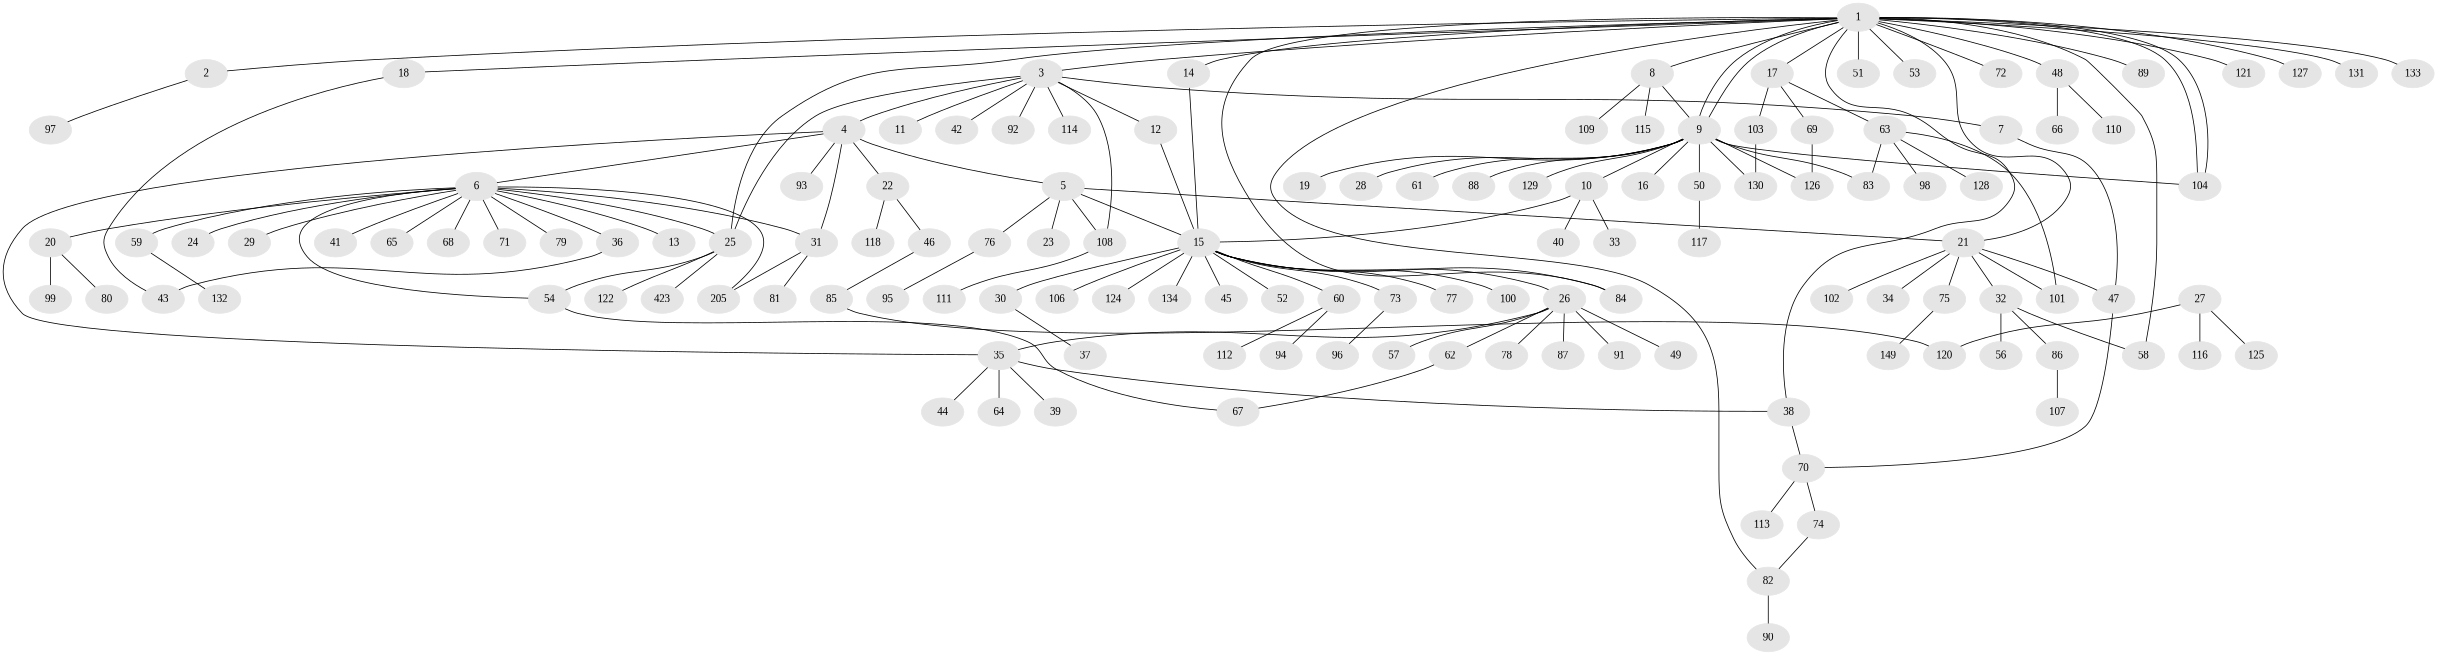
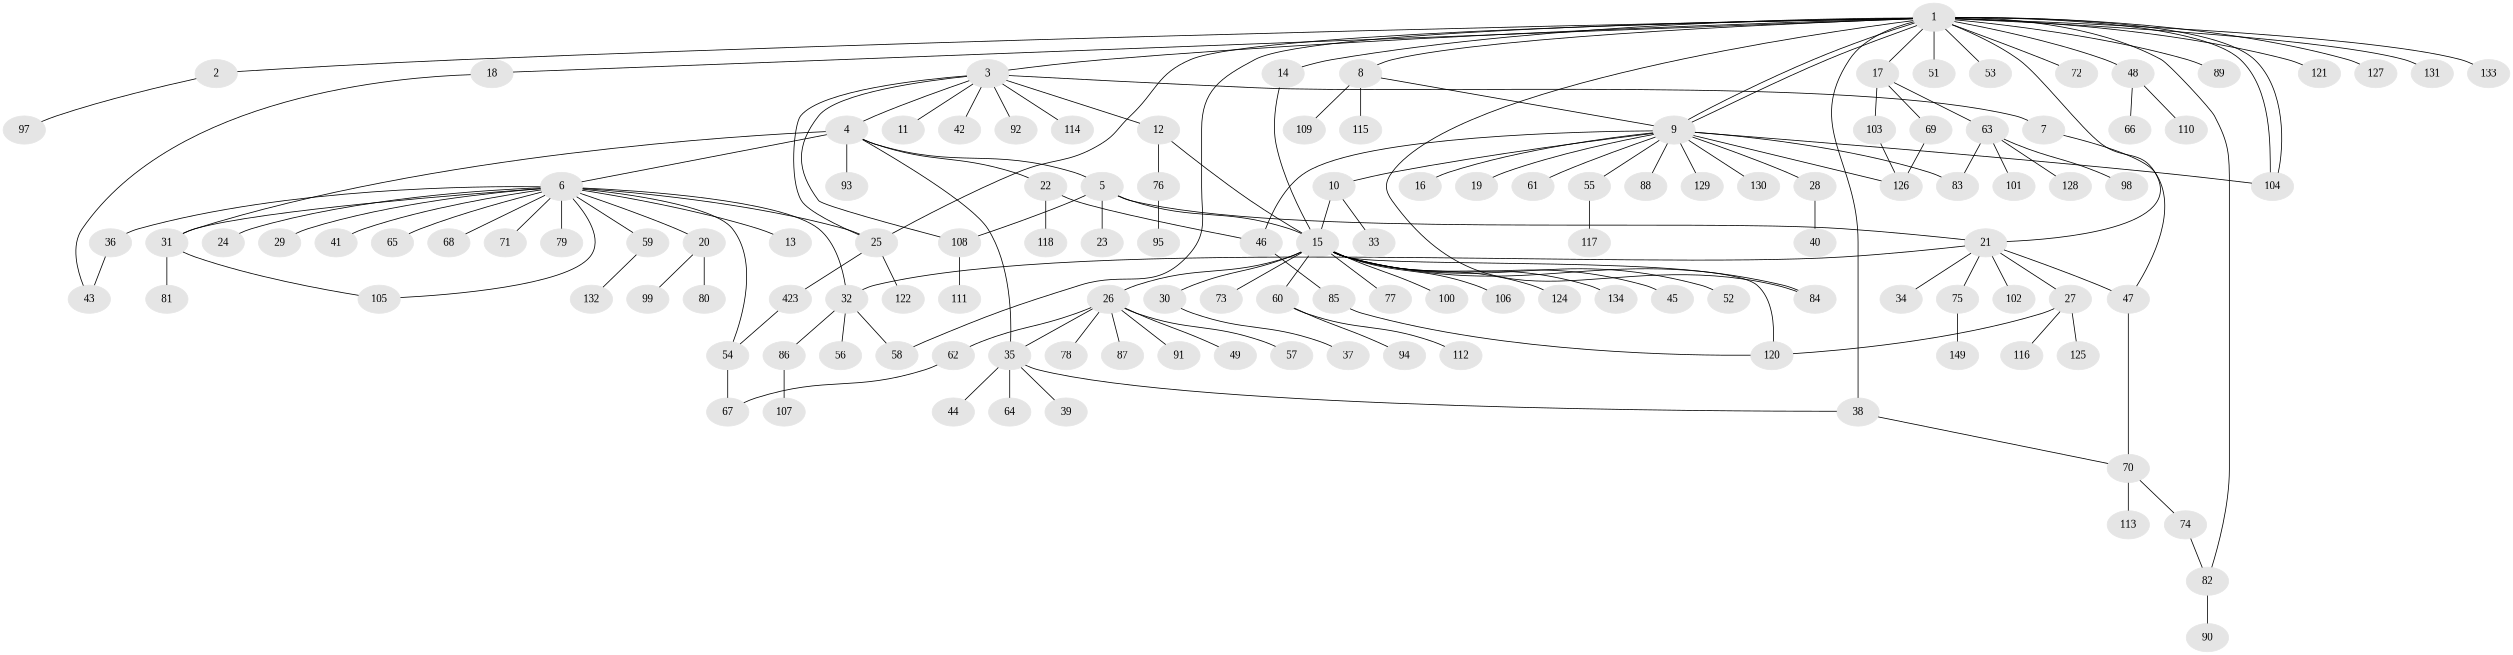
edge "9" -- "46": added
edge "103" -- "130": now "103" -- "126"
node "50": label "50" -> "55"
edge "6" -- "32": added
edge "10" -- "40": now "28" -- "40"
edge "5" -- "76": now "12" -- "76"
edge "15" -- "120": added
edge "25" -- "54": now "423" -- "54"
edge "21" -- "101": now "21" -- "27"
node "205": label "205" -> "105"
node "96": removed
